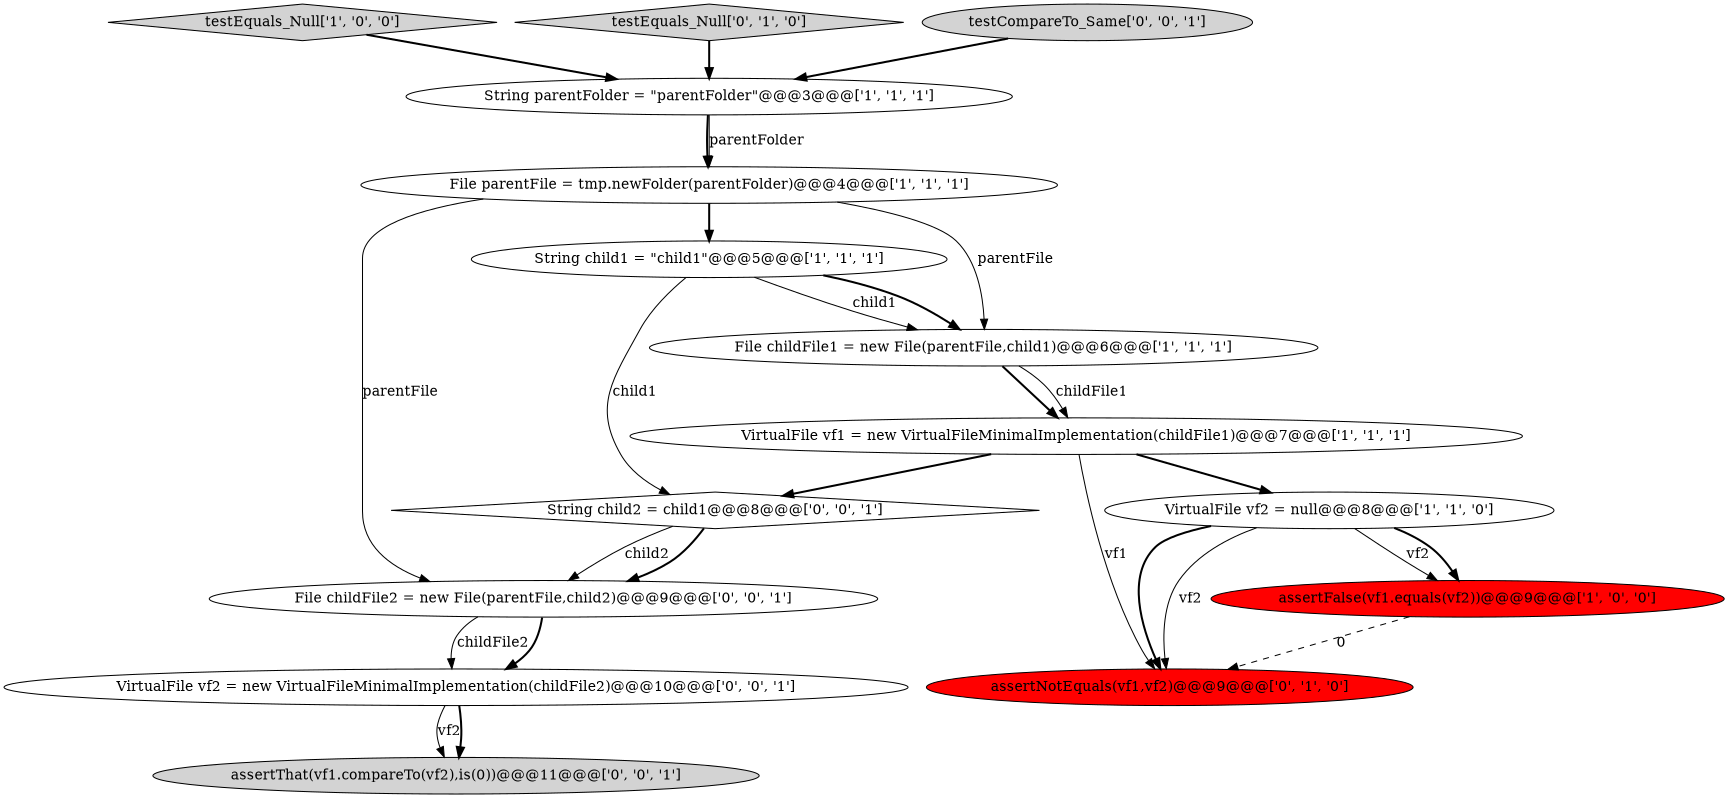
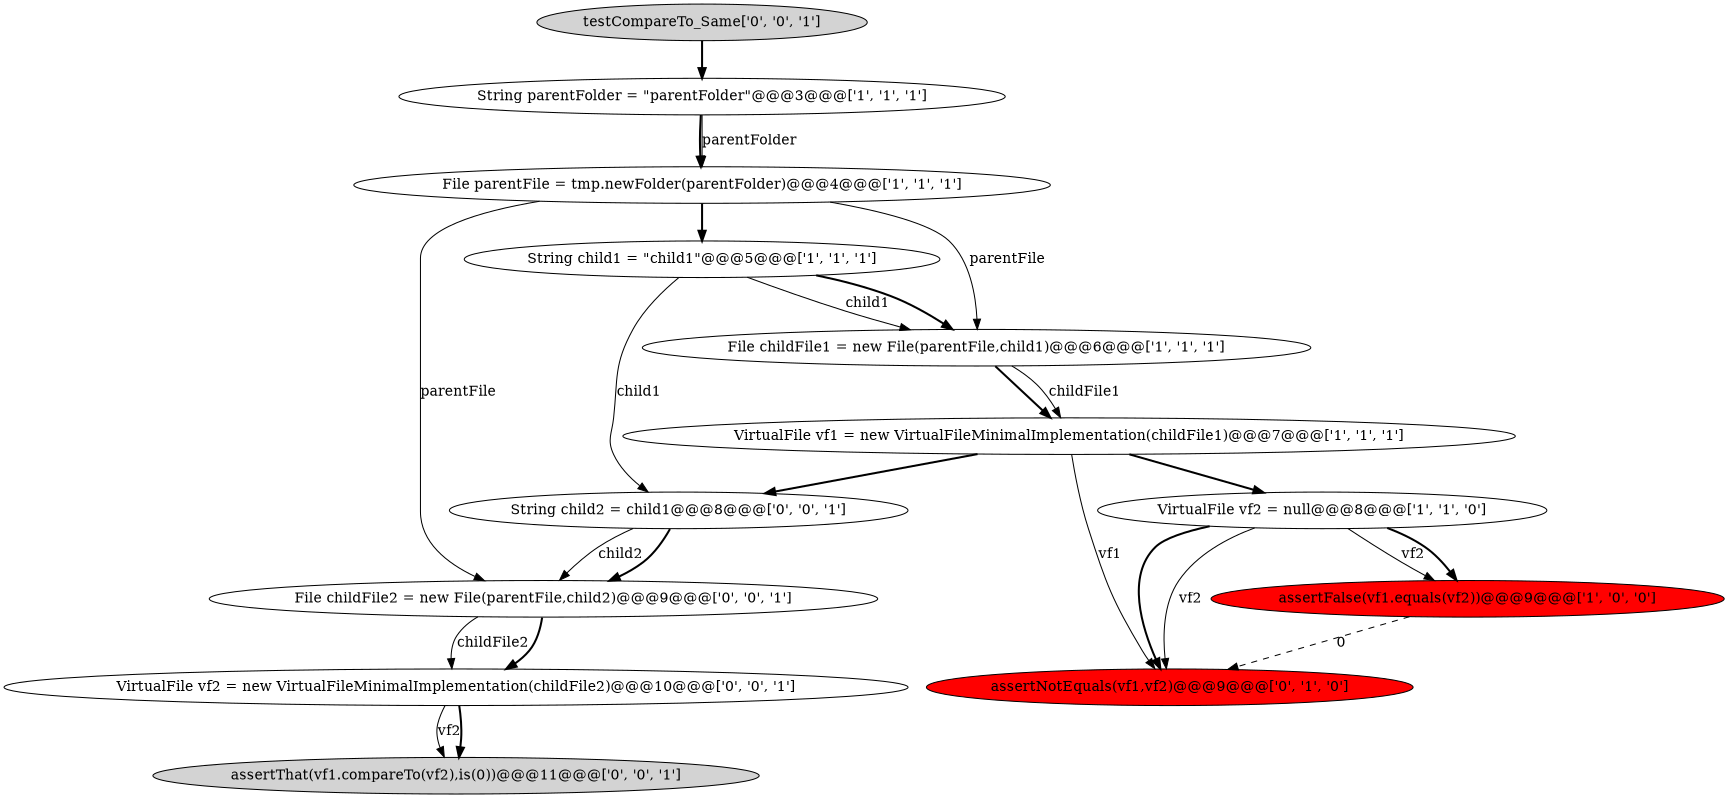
node "testEquals_Null['1', '0', '0']": removed
node "testEquals_Null['0', '1', '0']": removed
node "String child2 = child1@@@8@@@['0', '0', '1']": shape diamond -> ellipse
